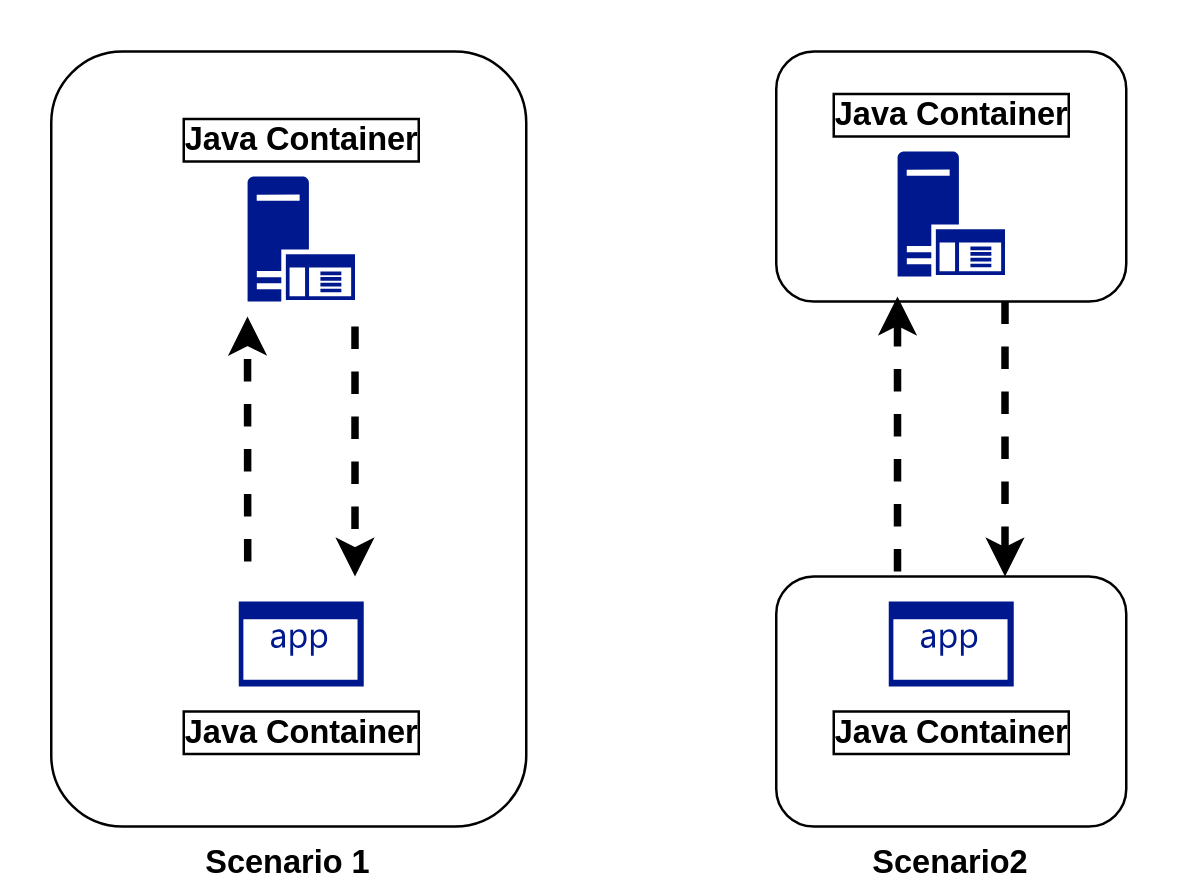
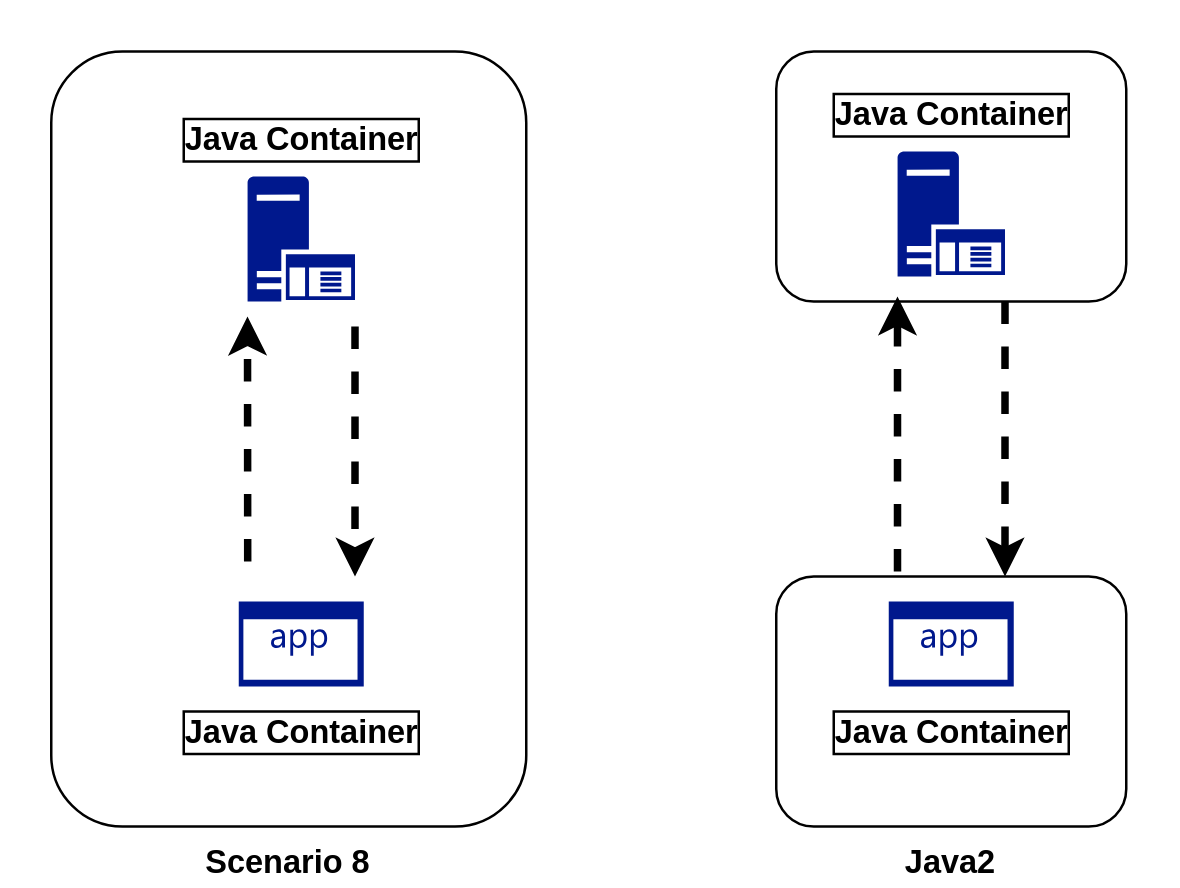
node "Scenario 1": label "Scenario 1" -> "Scenario 8"
node "Scenario2": label "Scenario2" -> "Java2"
